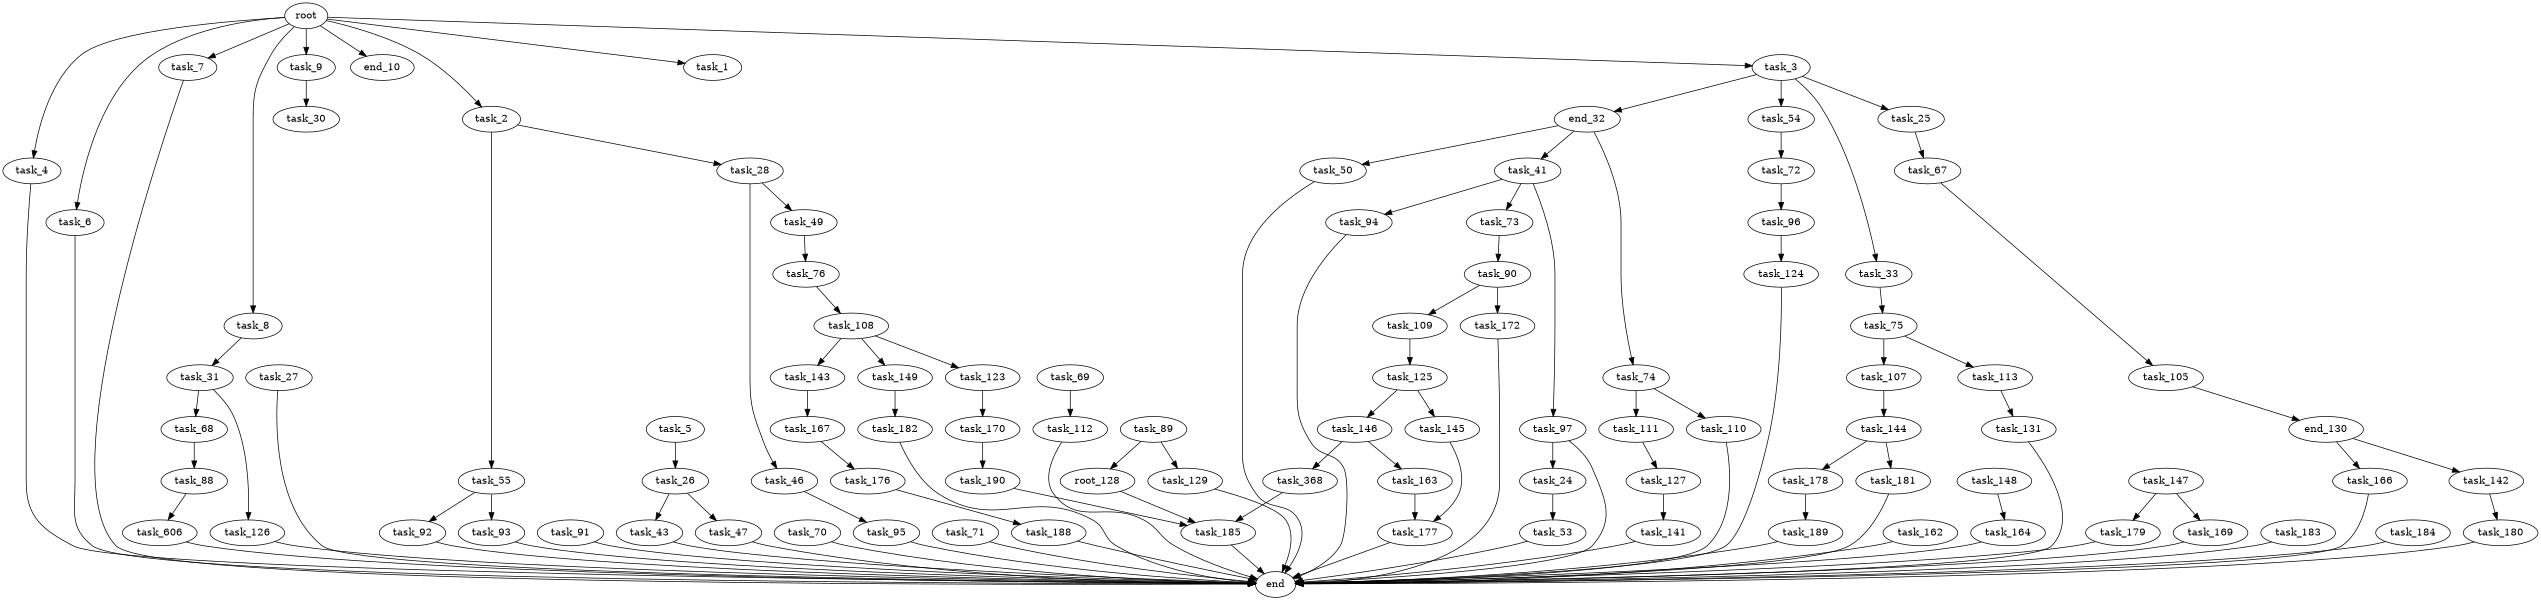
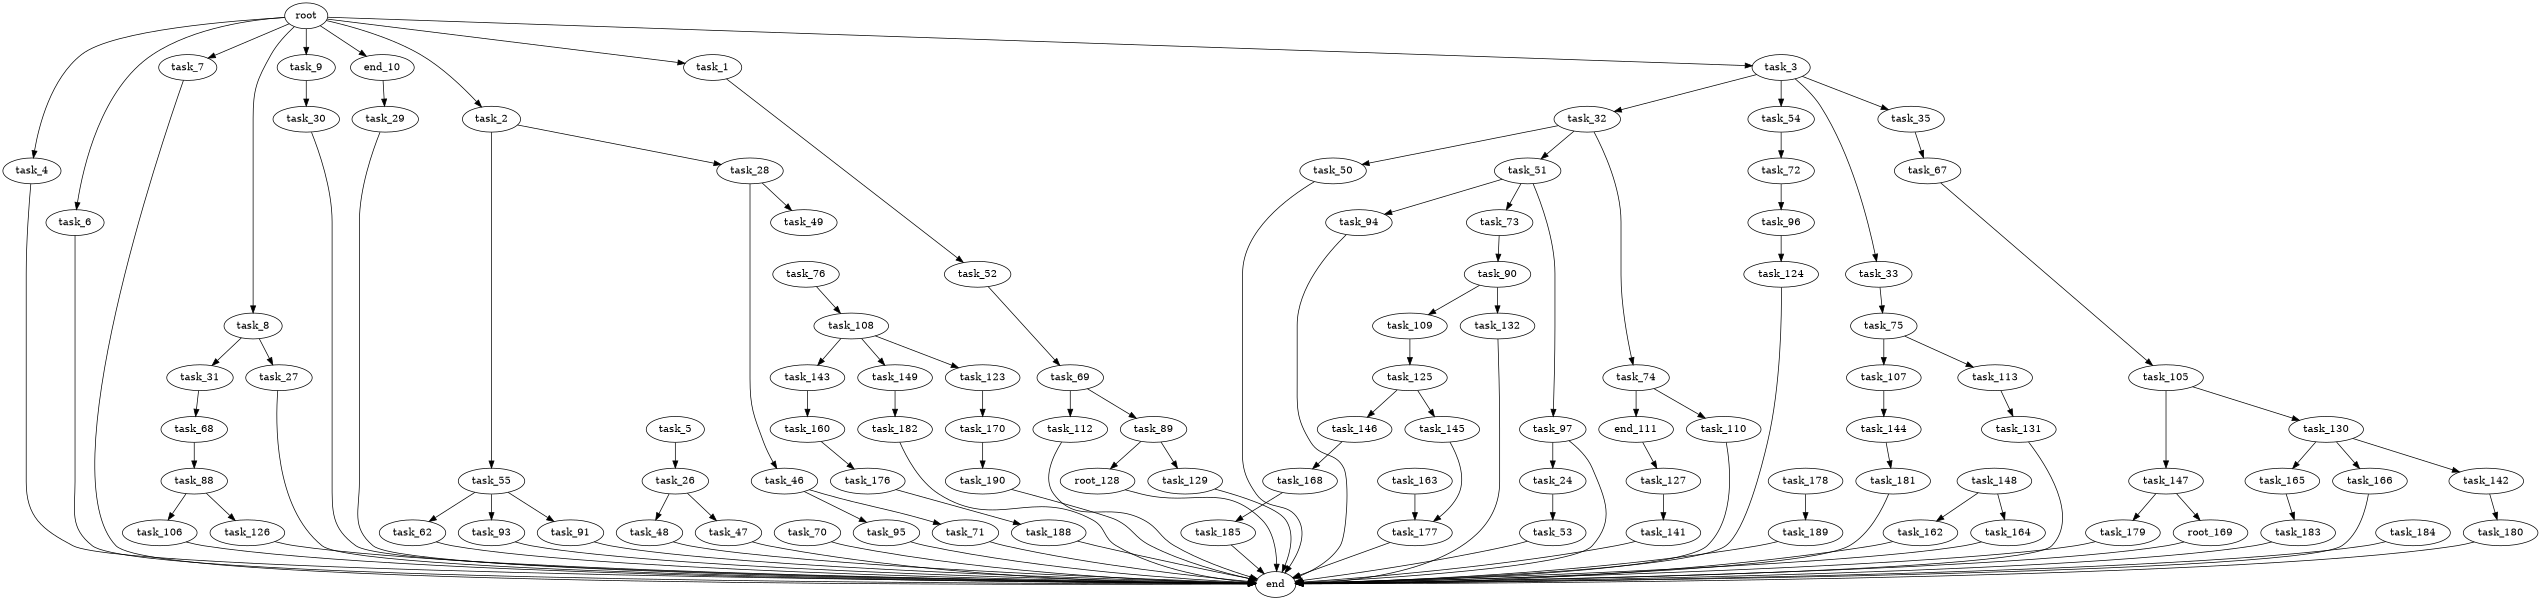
node "task_29": added
node "end_32": label "end_32" -> "task_32"
node "task_25": label "task_25" -> "task_35"
node "task_41": label "task_41" -> "task_51"
edge "task_49" -> "task_76": removed
node "task_52": added
node "task_172": label "task_172" -> "task_132"
edge "task_8" -> "task_27": added
edge "task_69" -> "task_89": added
edge "task_105" -> "task_147": added
node "task_167": label "task_167" -> "task_160"
node "task_111": label "task_111" -> "end_111"
node "end_130": label "end_130" -> "task_130"
edge "task_31" -> "task_126": now "task_88" -> "task_126"
edge "task_146" -> "task_163": removed
edge "task_144" -> "task_178": removed
node "task_368": label "task_368" -> "task_168"
node "task_165": added
edge "task_55" -> "task_91": added
edge "task_148" -> "task_162": added
edge "task_46" -> "task_71": added
edge "task_190" -> "task_185": now "task_190" -> "end"
edge "root_128" -> "task_185": now "root_128" -> "end"
node "task_606": label "task_606" -> "task_106"
node "task_92": label "task_92" -> "task_62"
node "task_43": label "task_43" -> "task_48"
node "task_169": label "task_169" -> "root_169"
edge "task_30" -> "end": added
